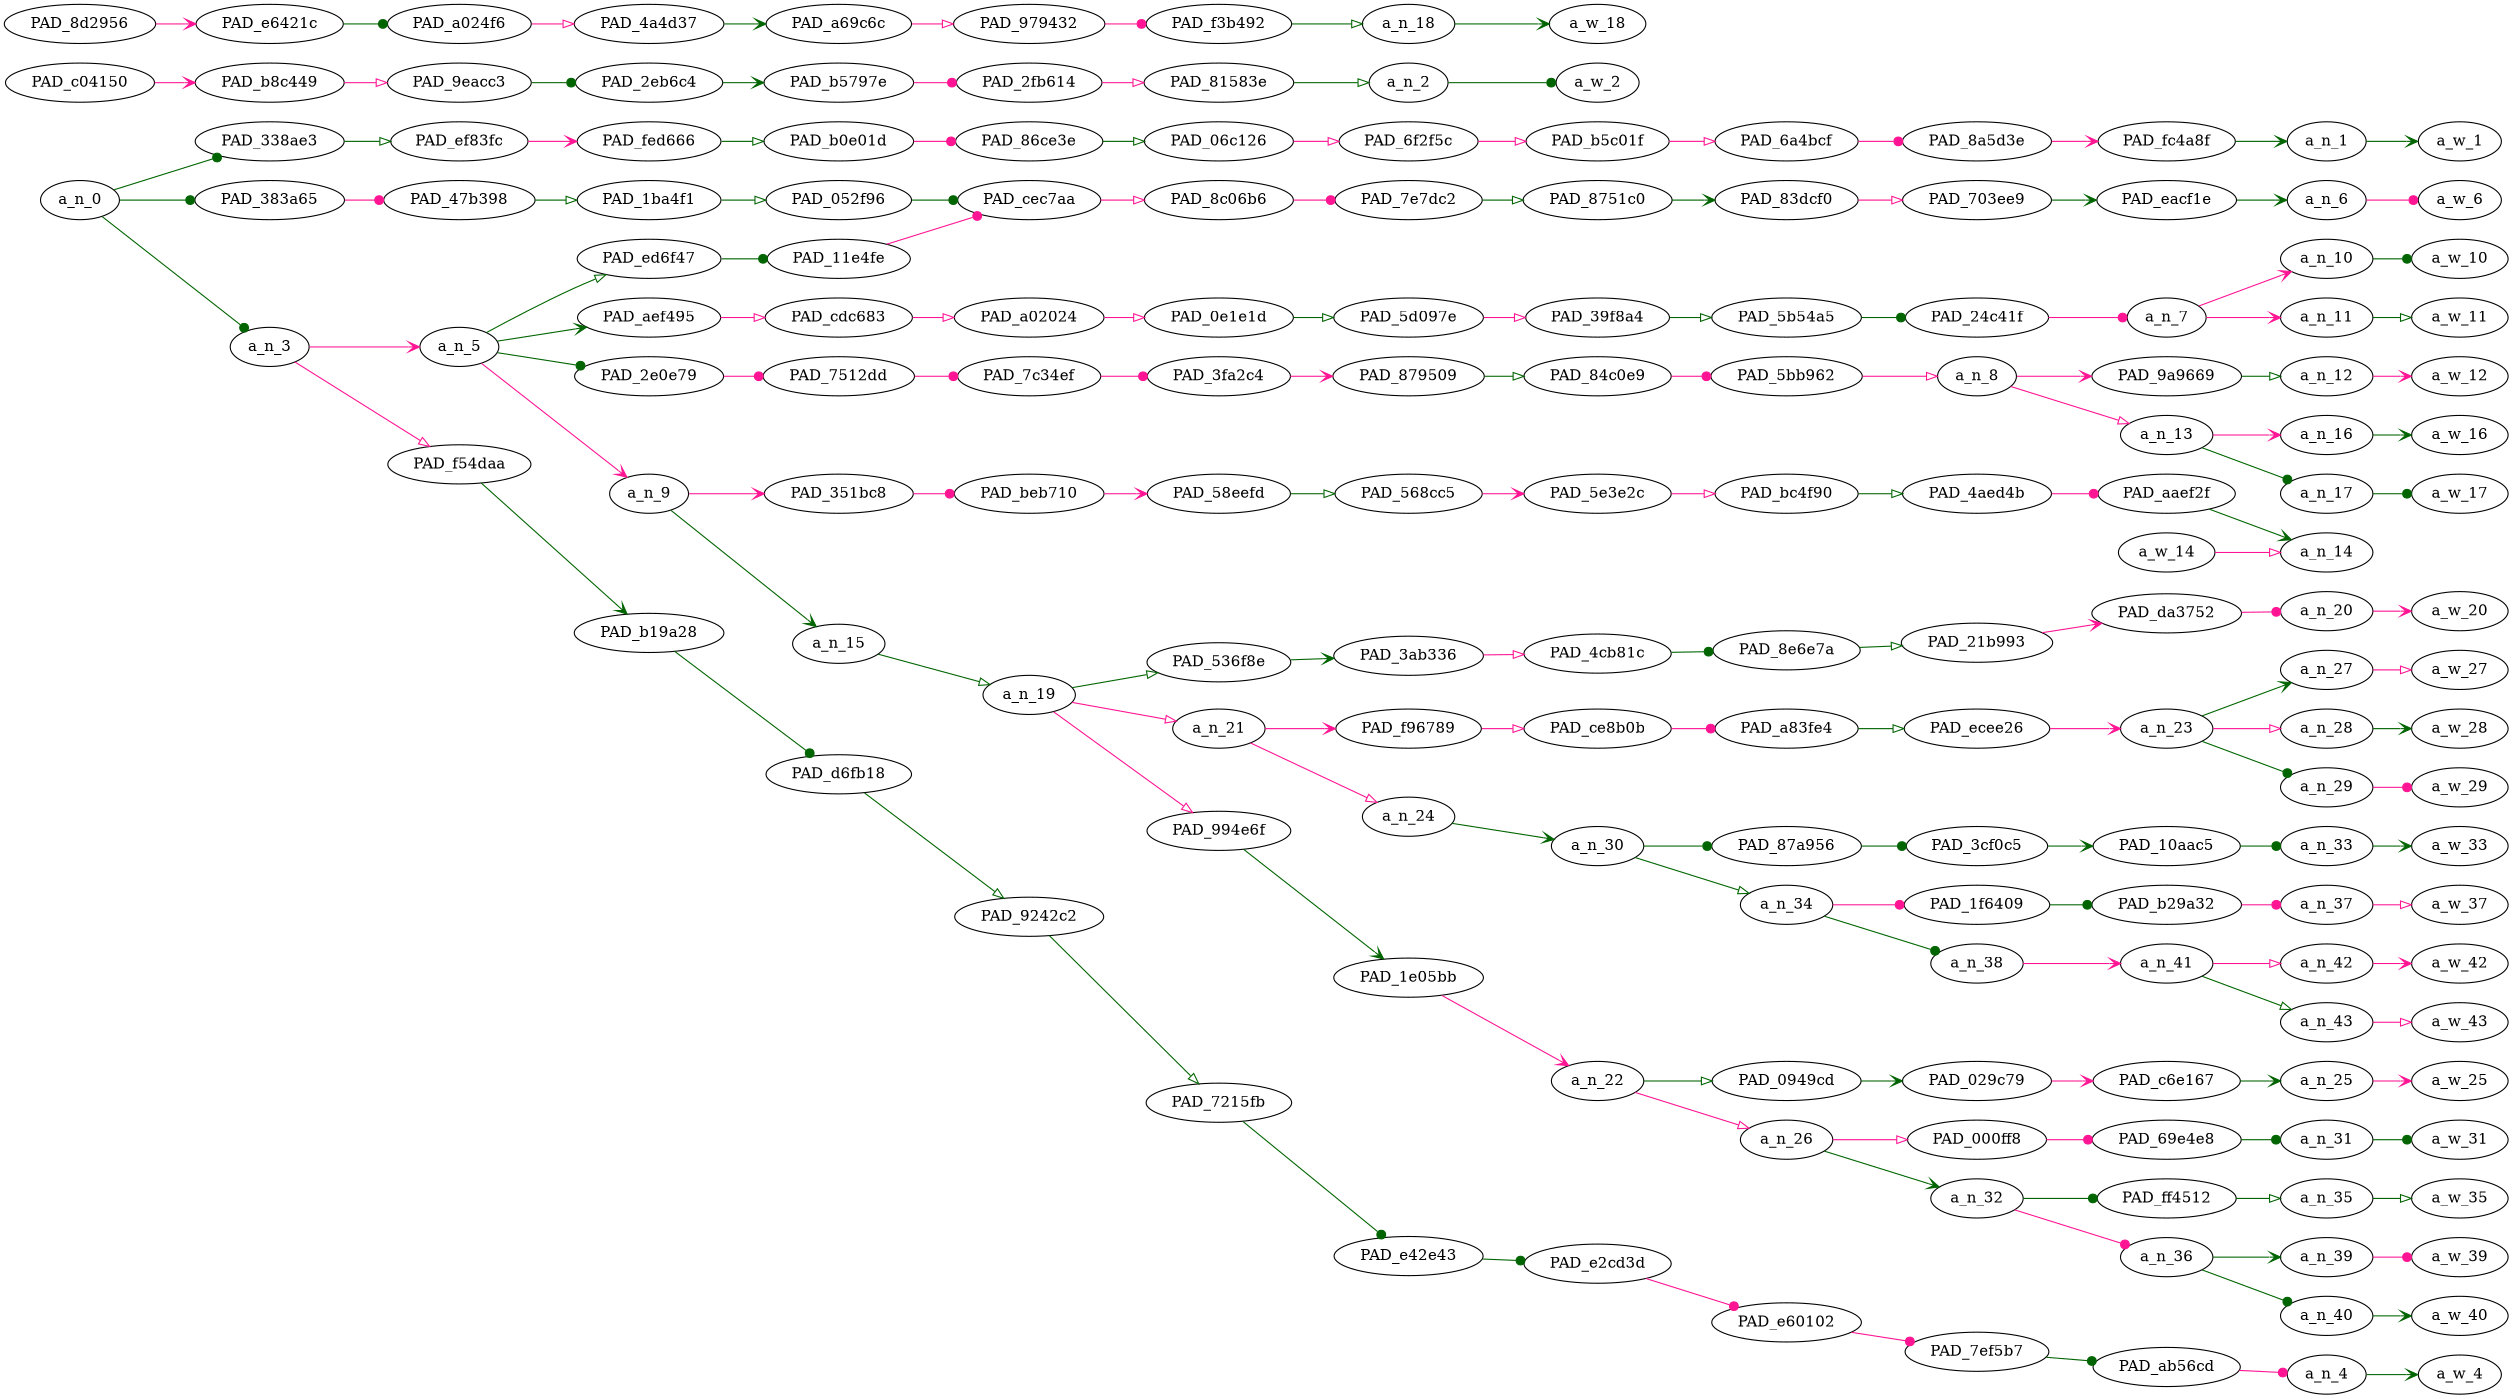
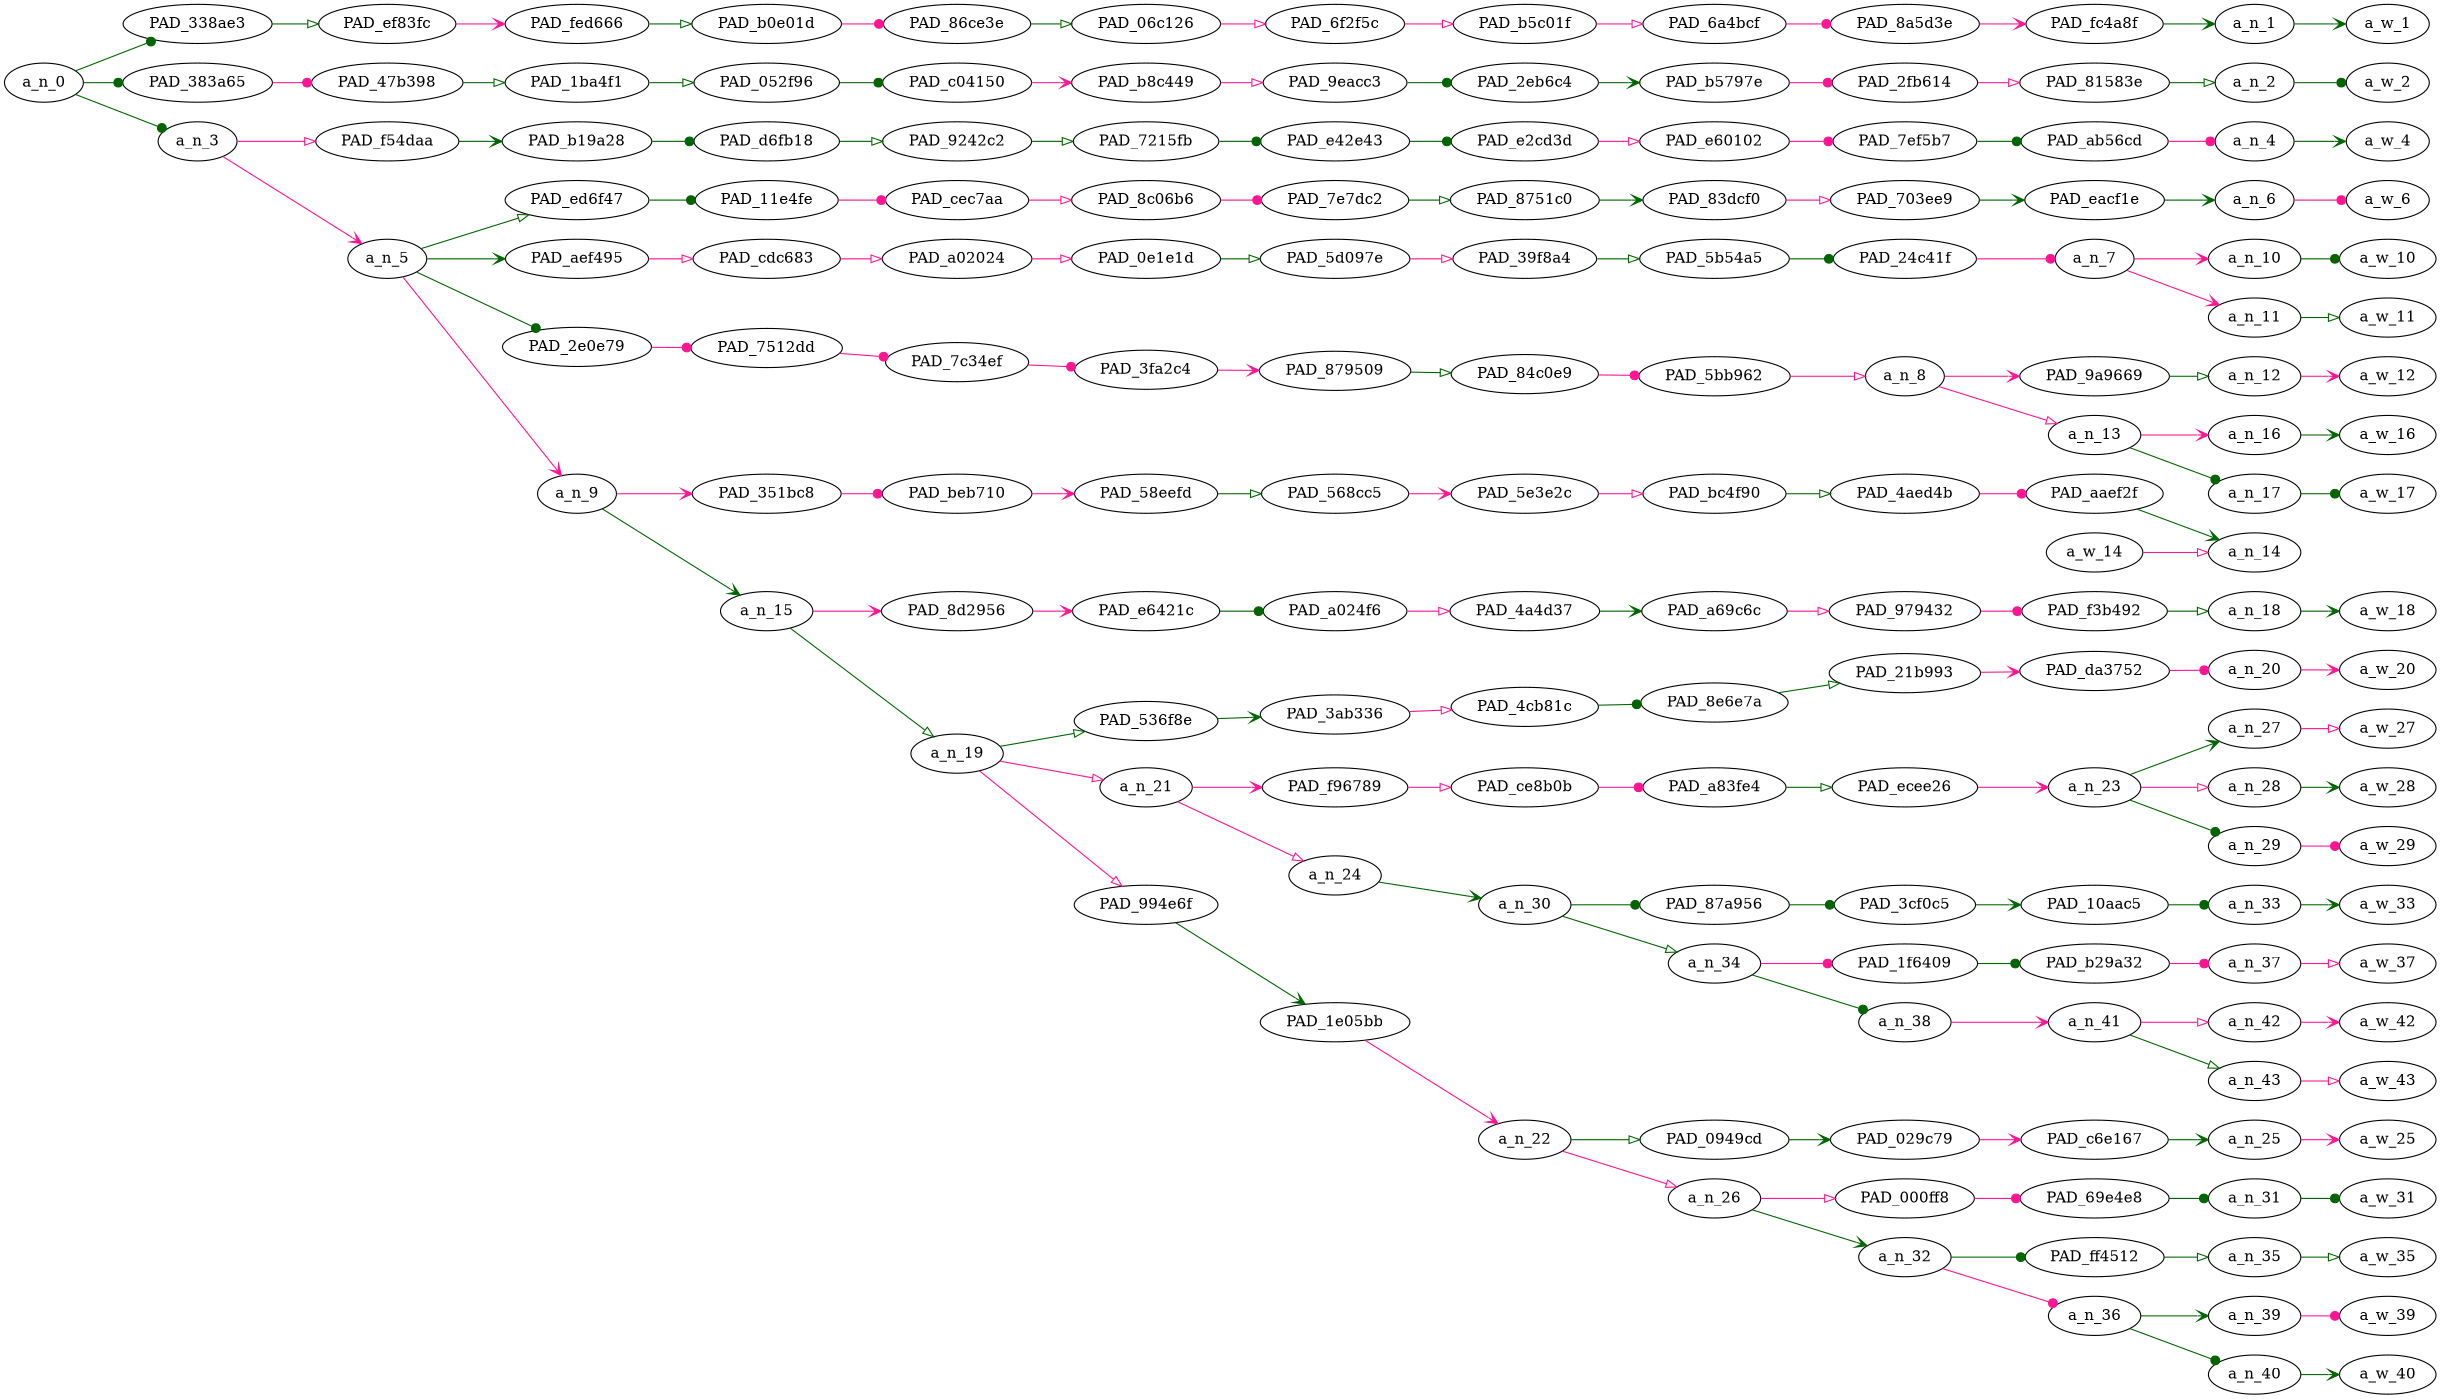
edge "PAD_052f96" -> "PAD_cec7aa": now "PAD_052f96" -> "PAD_c04150"
edge "a_n_15" -> "PAD_8d2956": added
edge "PAD_e2cd3d" -> "PAD_e60102": arrowhead dot -> onormal
